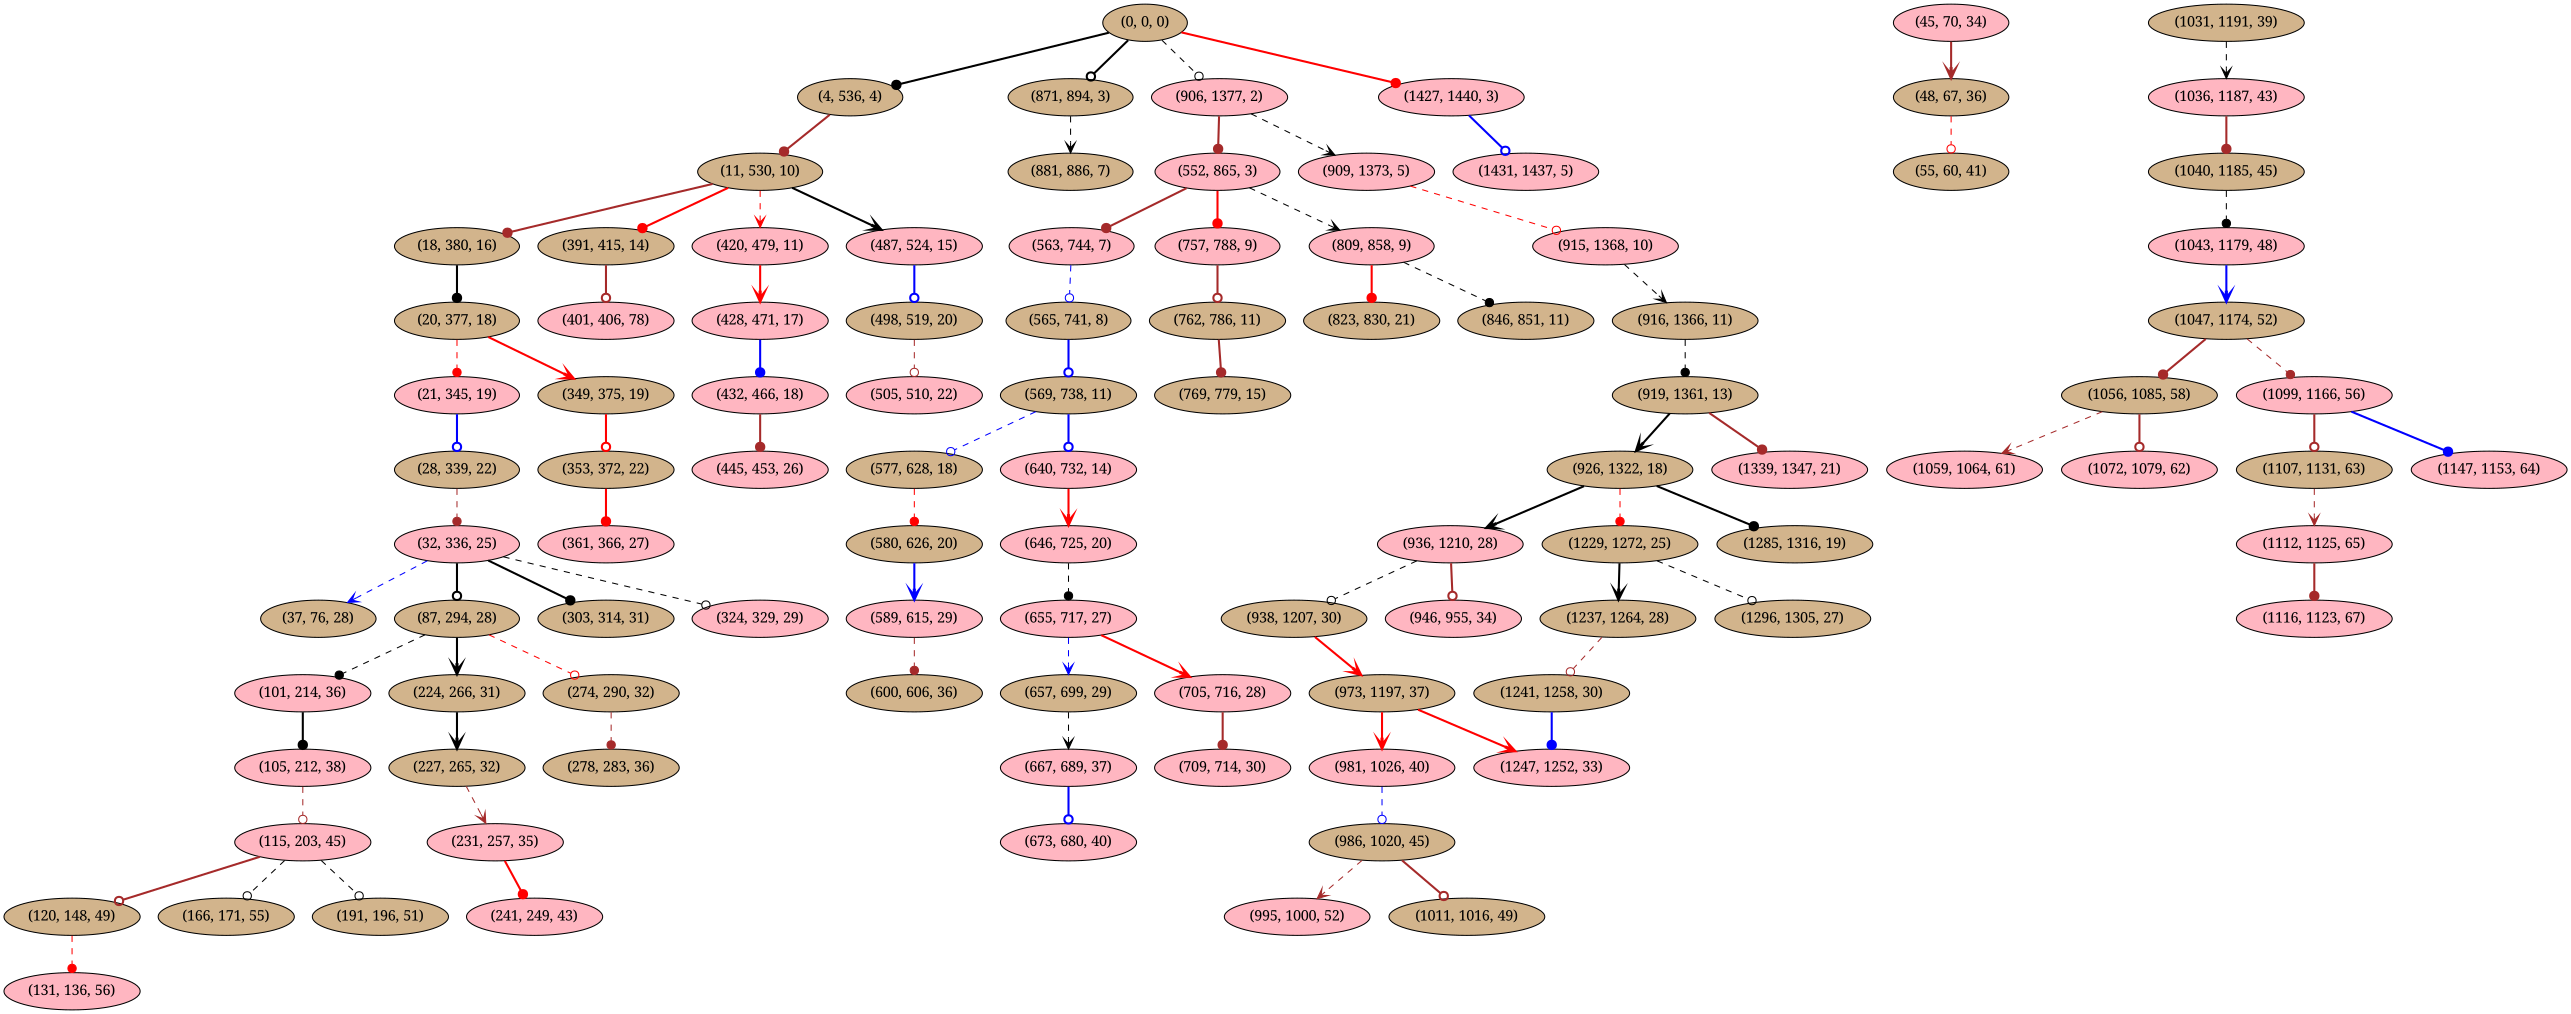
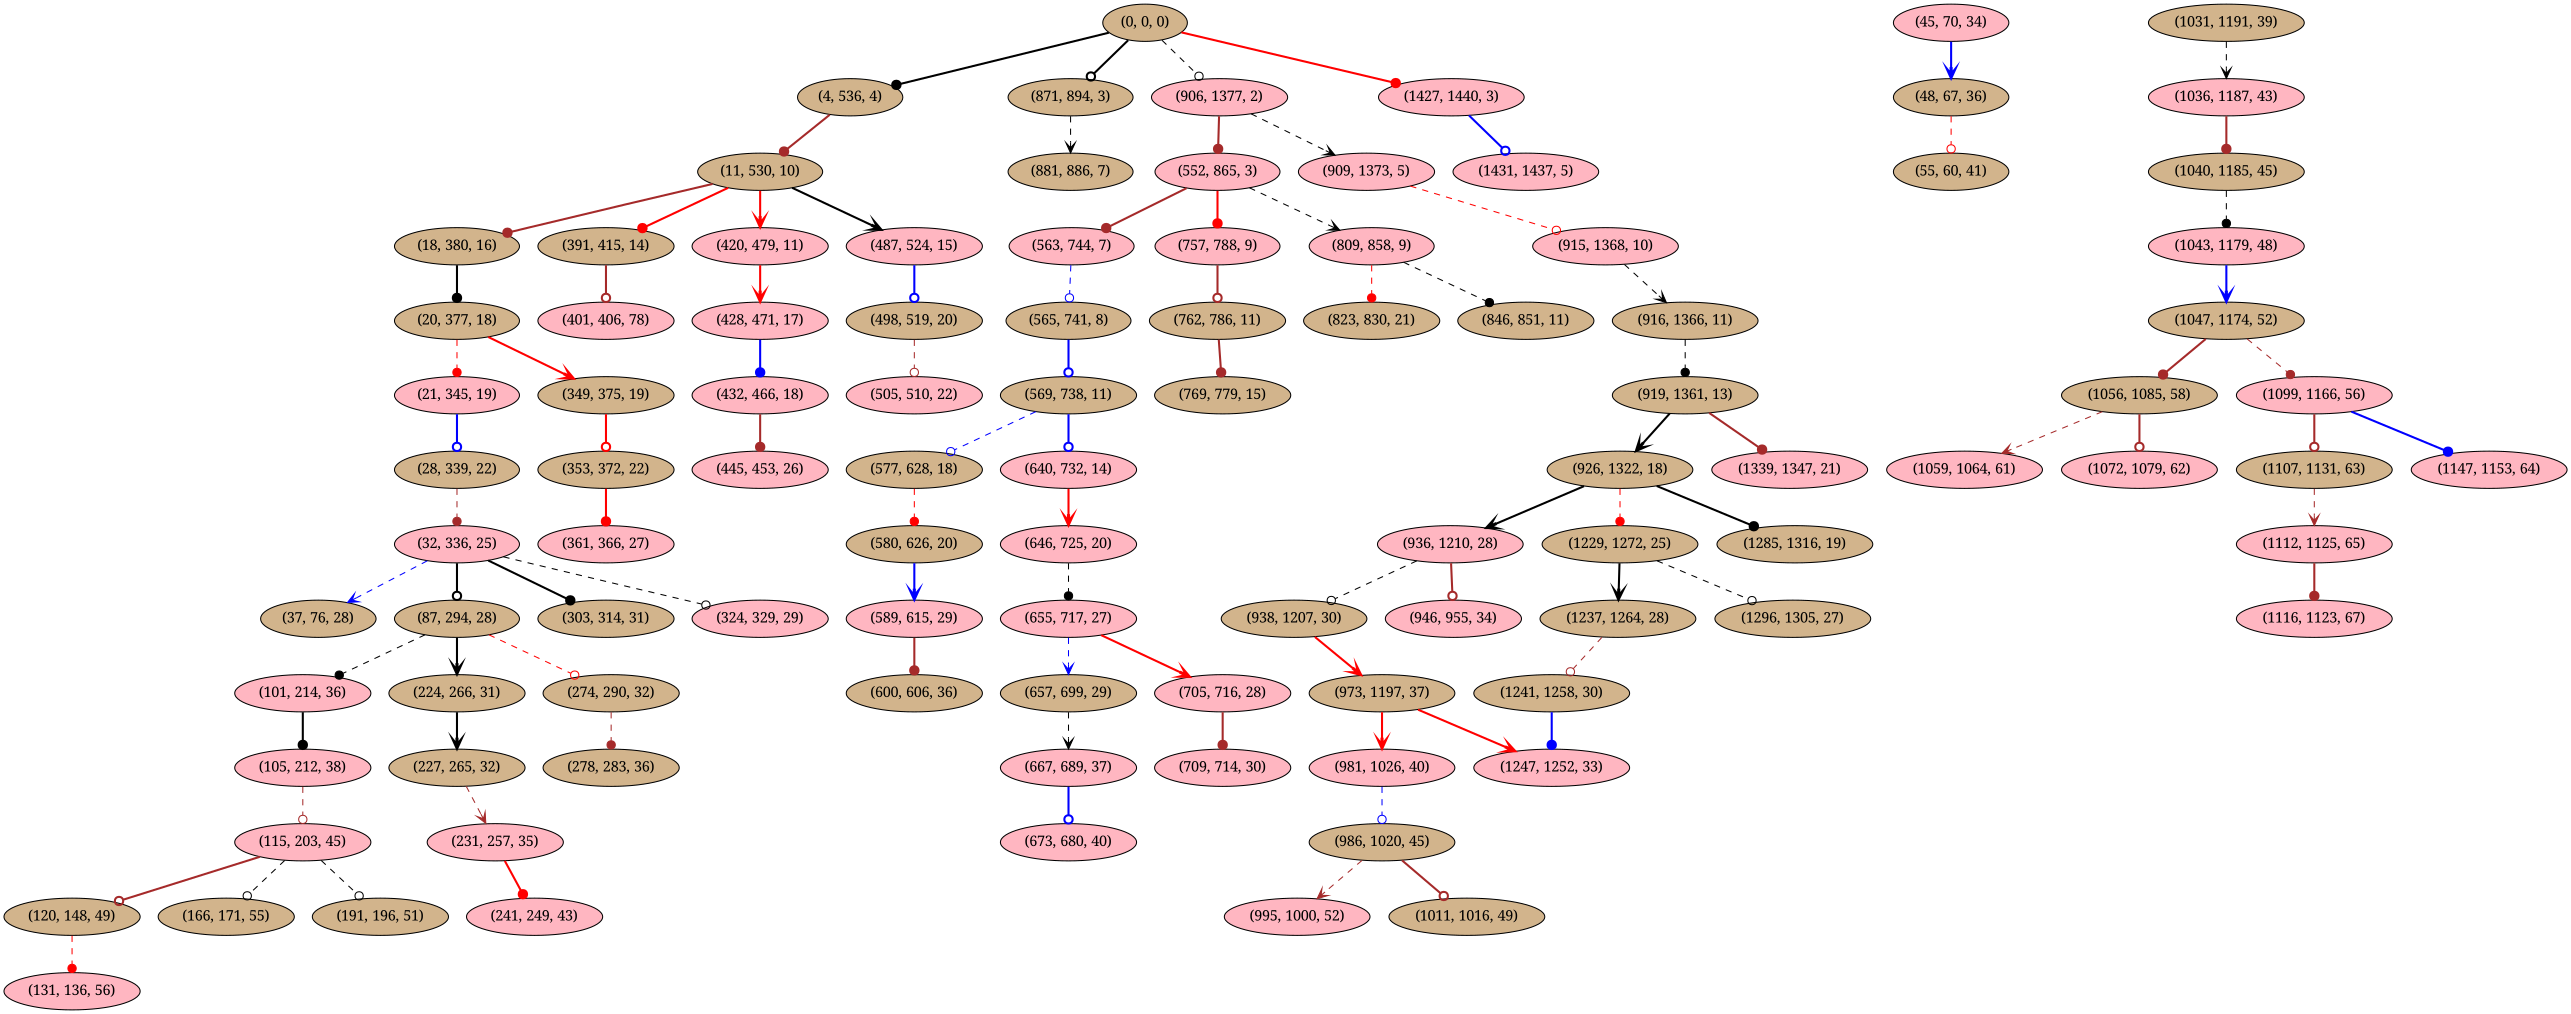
edge "(45, 70, 34)" -> "(48, 67, 36)": color brown -> blue
edge "(11, 530, 10)" -> "(420, 479, 11)": style dashed -> bold
edge "(809, 858, 9)" -> "(823, 830, 21)": style bold -> dashed
edge "(589, 615, 29)" -> "(600, 606, 36)": style dashed -> bold
